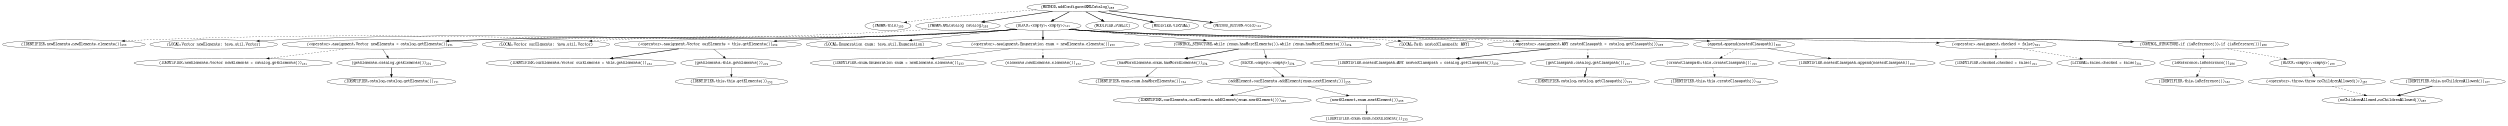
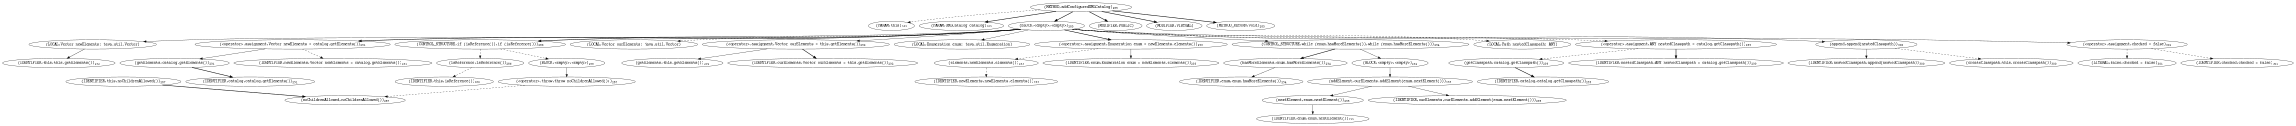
edge "(PARAM,XMLCatalog catalog)" -> "(IDENTIFIER,newElements,newElements.elements())": now "(elements,newElements.elements())" -> "(IDENTIFIER,newElements,newElements.elements())"
edge "(getElements,this.getElements())" -> "(IDENTIFIER,this,this.getElements())": now "(LOCAL,Vector newElements: java.util.Vector)" -> "(IDENTIFIER,this,this.getElements())"
node "(IDENTIFIER,this,this.createClasspath())": removed
